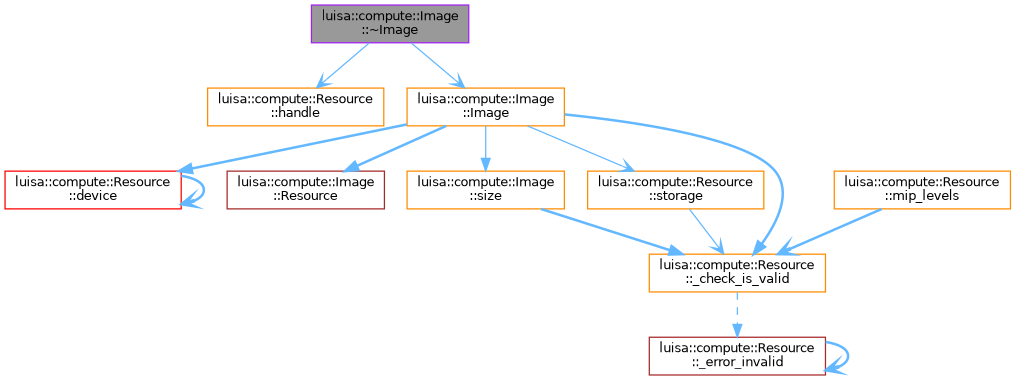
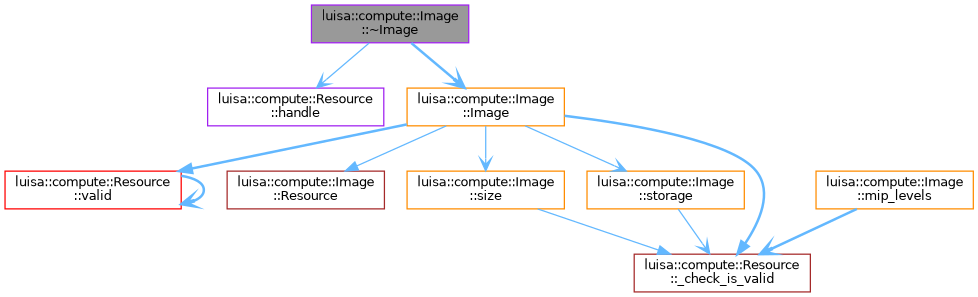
edge "luisa::compute::Image ::~Image" -> "luisa::compute::Image ::Image": style solid -> bold
node "luisa::compute::Resource ::handle": color darkorange -> purple
edge "luisa::compute::Image ::Image" -> "luisa::compute::Image ::size": arrowhead normal -> vee
edge "luisa::compute::Image ::Image" -> "luisa::compute::Image ::Resource": style bold -> solid
node "luisa::compute::Resource ::device": label "luisa::compute::Resource ::device" -> "luisa::compute::Resource ::valid"
node "luisa::compute::Resource ::storage": label "luisa::compute::Resource ::storage" -> "luisa::compute::Image ::storage"
node "luisa::compute::Resource ::mip_levels": label "luisa::compute::Resource ::mip_levels" -> "luisa::compute::Image ::mip_levels"
edge "luisa::compute::Image ::size" -> "luisa::compute::Resource ::_check_is_valid": style bold -> solid
node "luisa::compute::Resource ::_check_is_valid": color darkorange -> brown
node "luisa::compute::Resource ::_error_invalid": removed
